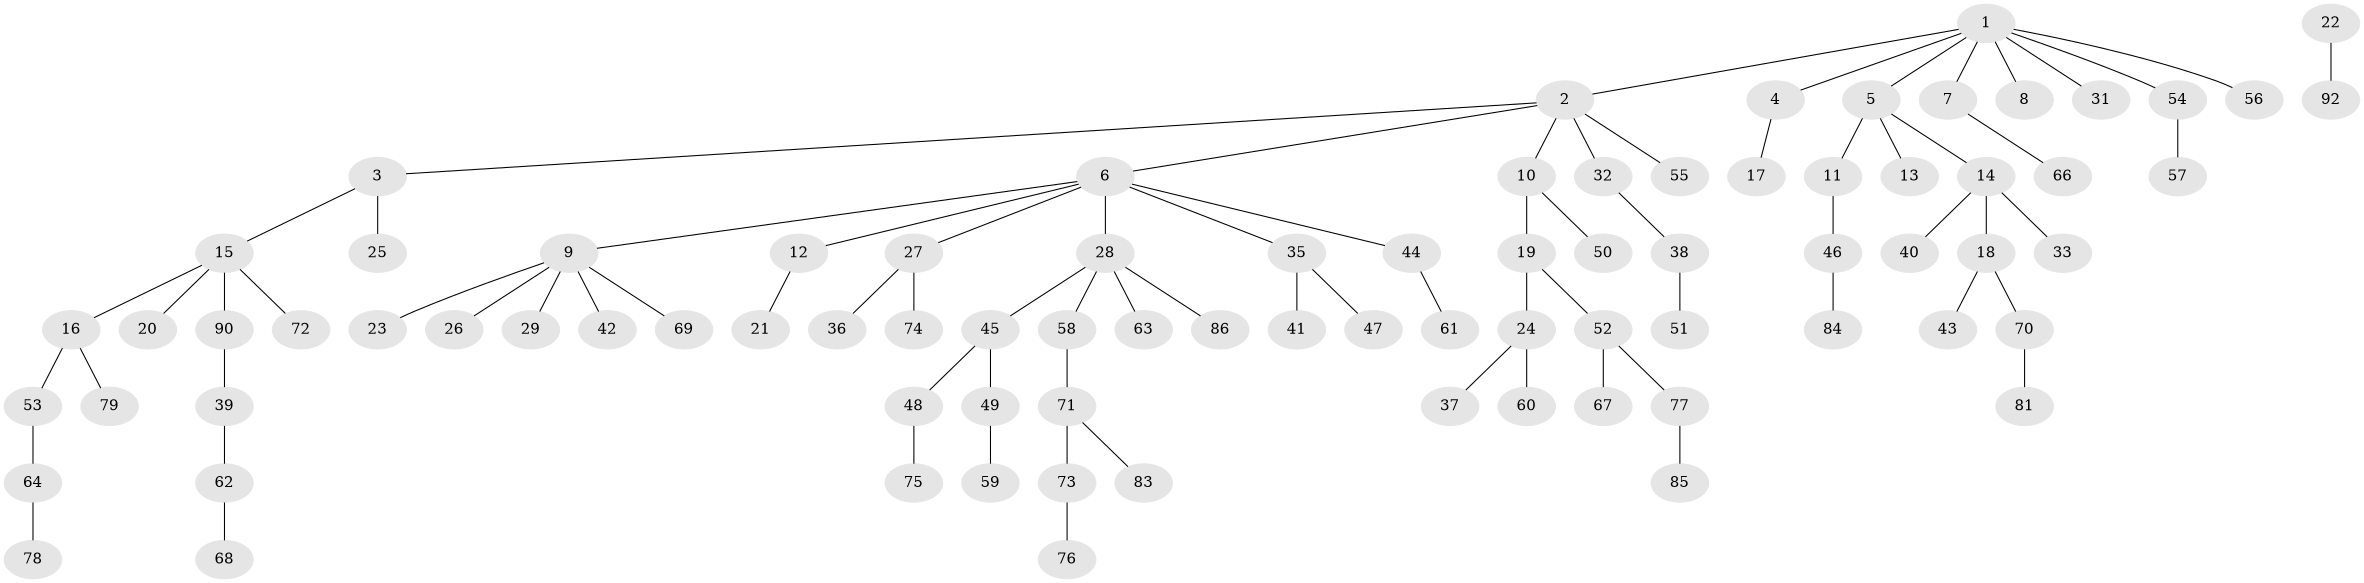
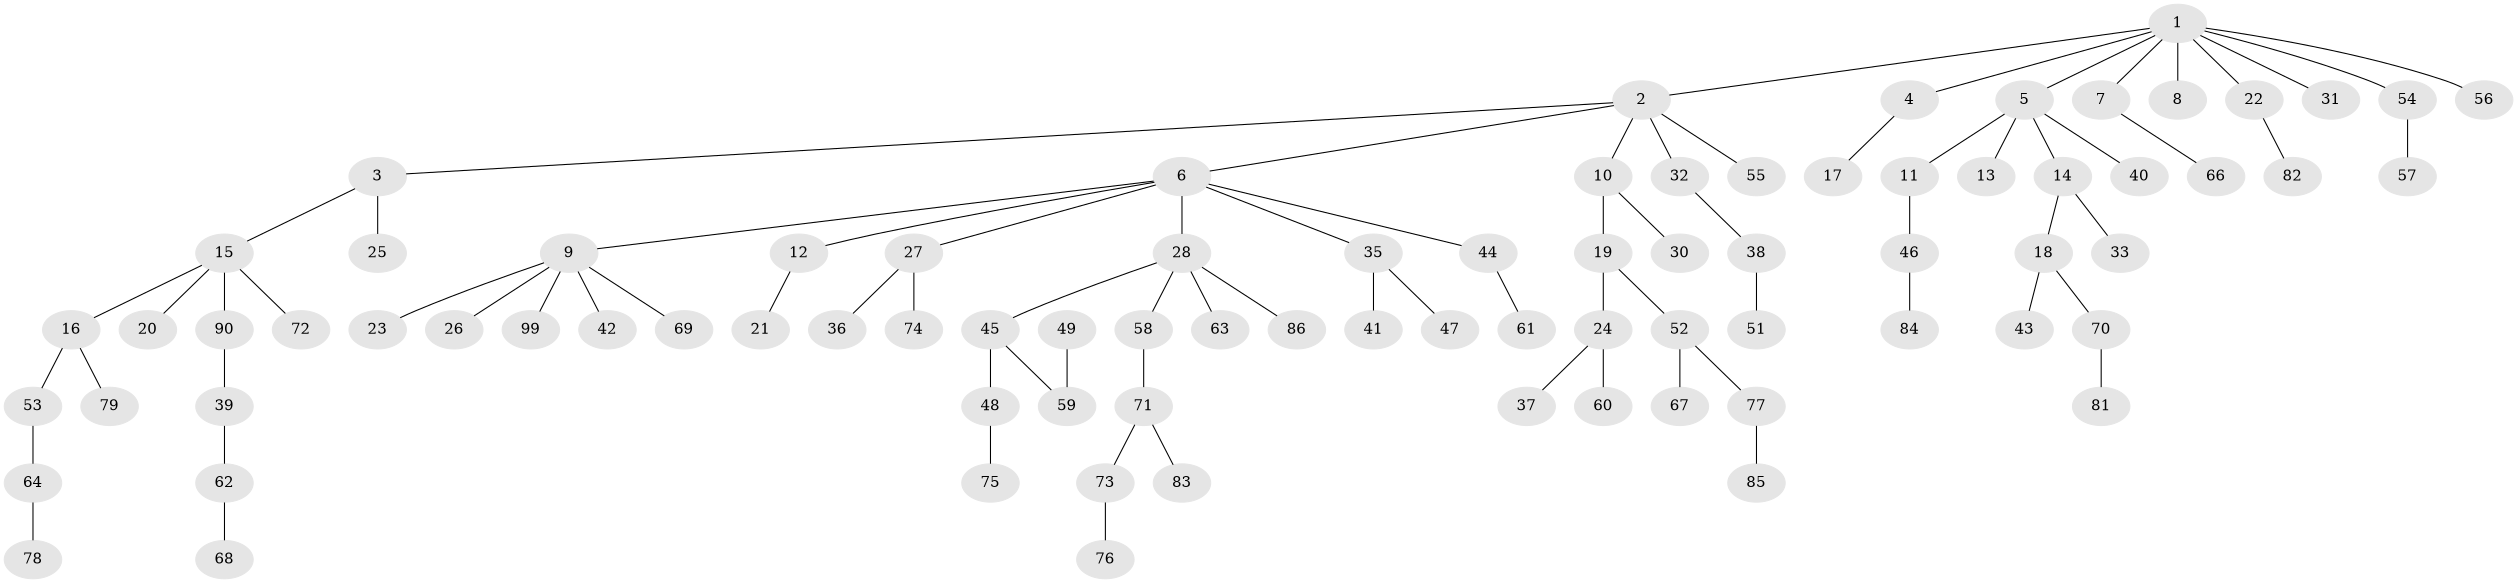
edge "1" -- "22": added
node "92": label "92" -> "82"
edge "14" -- "40": now "5" -- "40"
node "50": label "50" -> "30"
node "29": label "29" -> "99"
edge "45" -- "49": now "45" -- "59"
